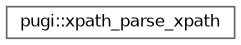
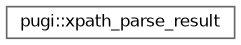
node "pugi::xpath_parse_xpath": label "pugi::xpath_parse_xpath" -> "pugi::xpath_parse_result"
